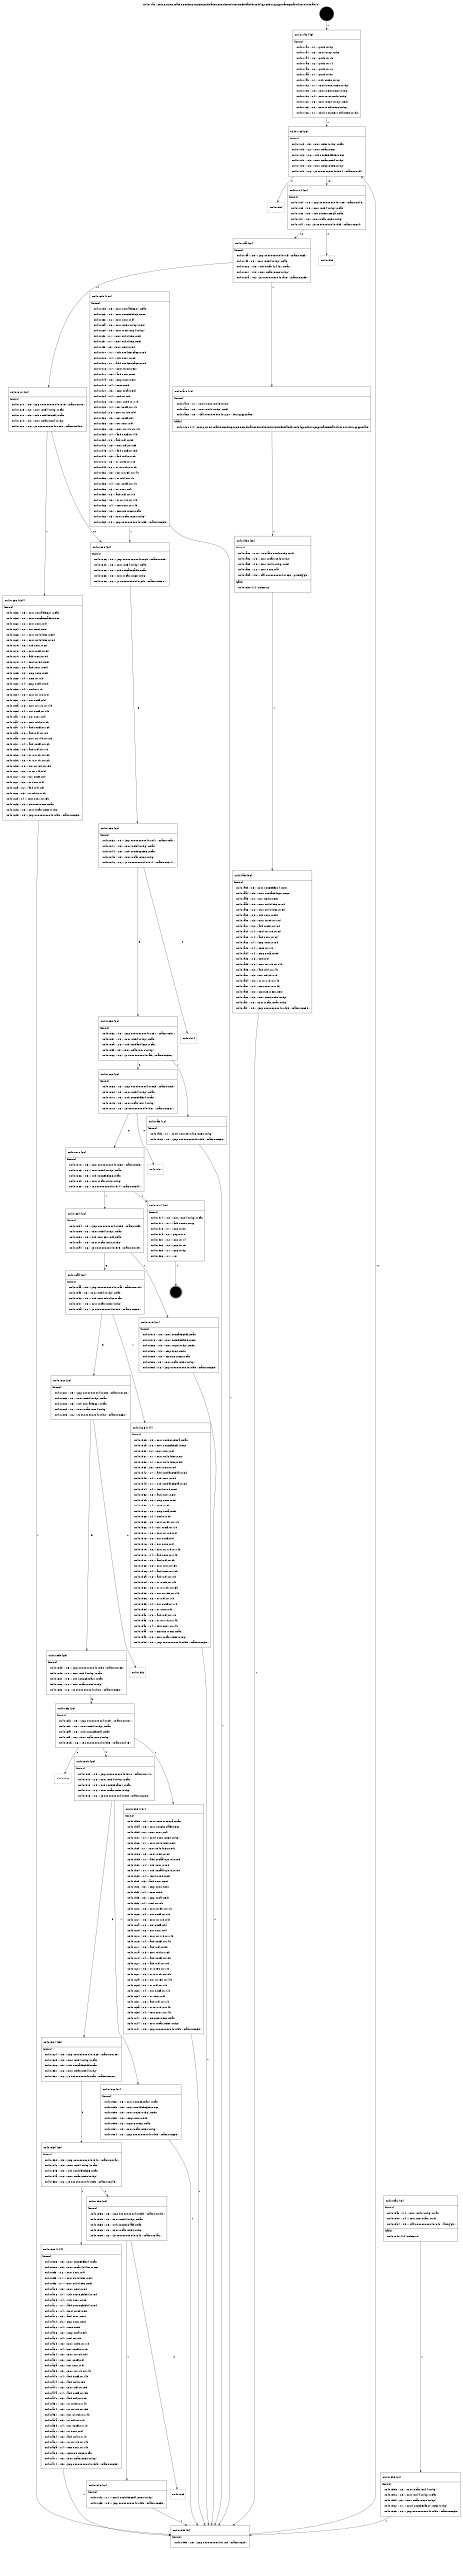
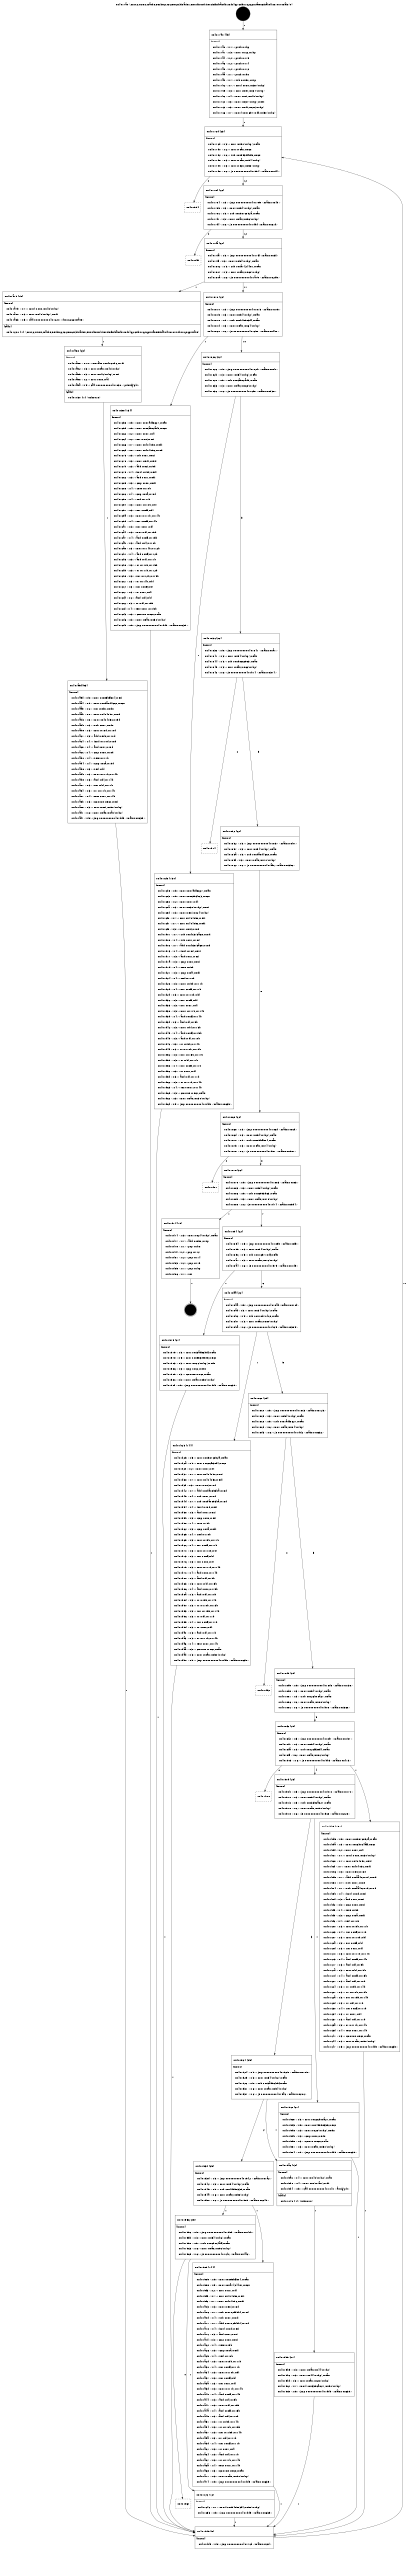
edge "0x401cde [150]" -> "0x401826 [22]": reversed
node "0x401afc [12]": removed
edge "0x401924 [25]" -> "0x4019ac [13]": added, label "1"
